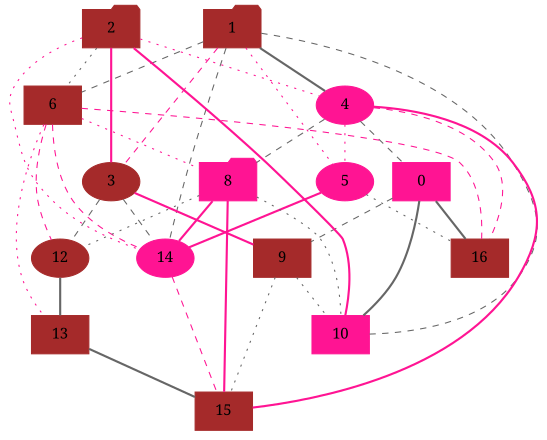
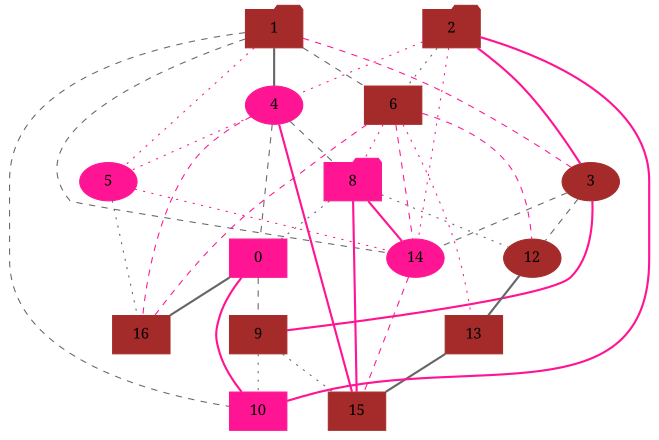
edge "5" -- "14": style bold -> dotted
edge "8" -- "10": now "8" -- "0"
edge "0" -- "10": color gray40 -> deeppink
